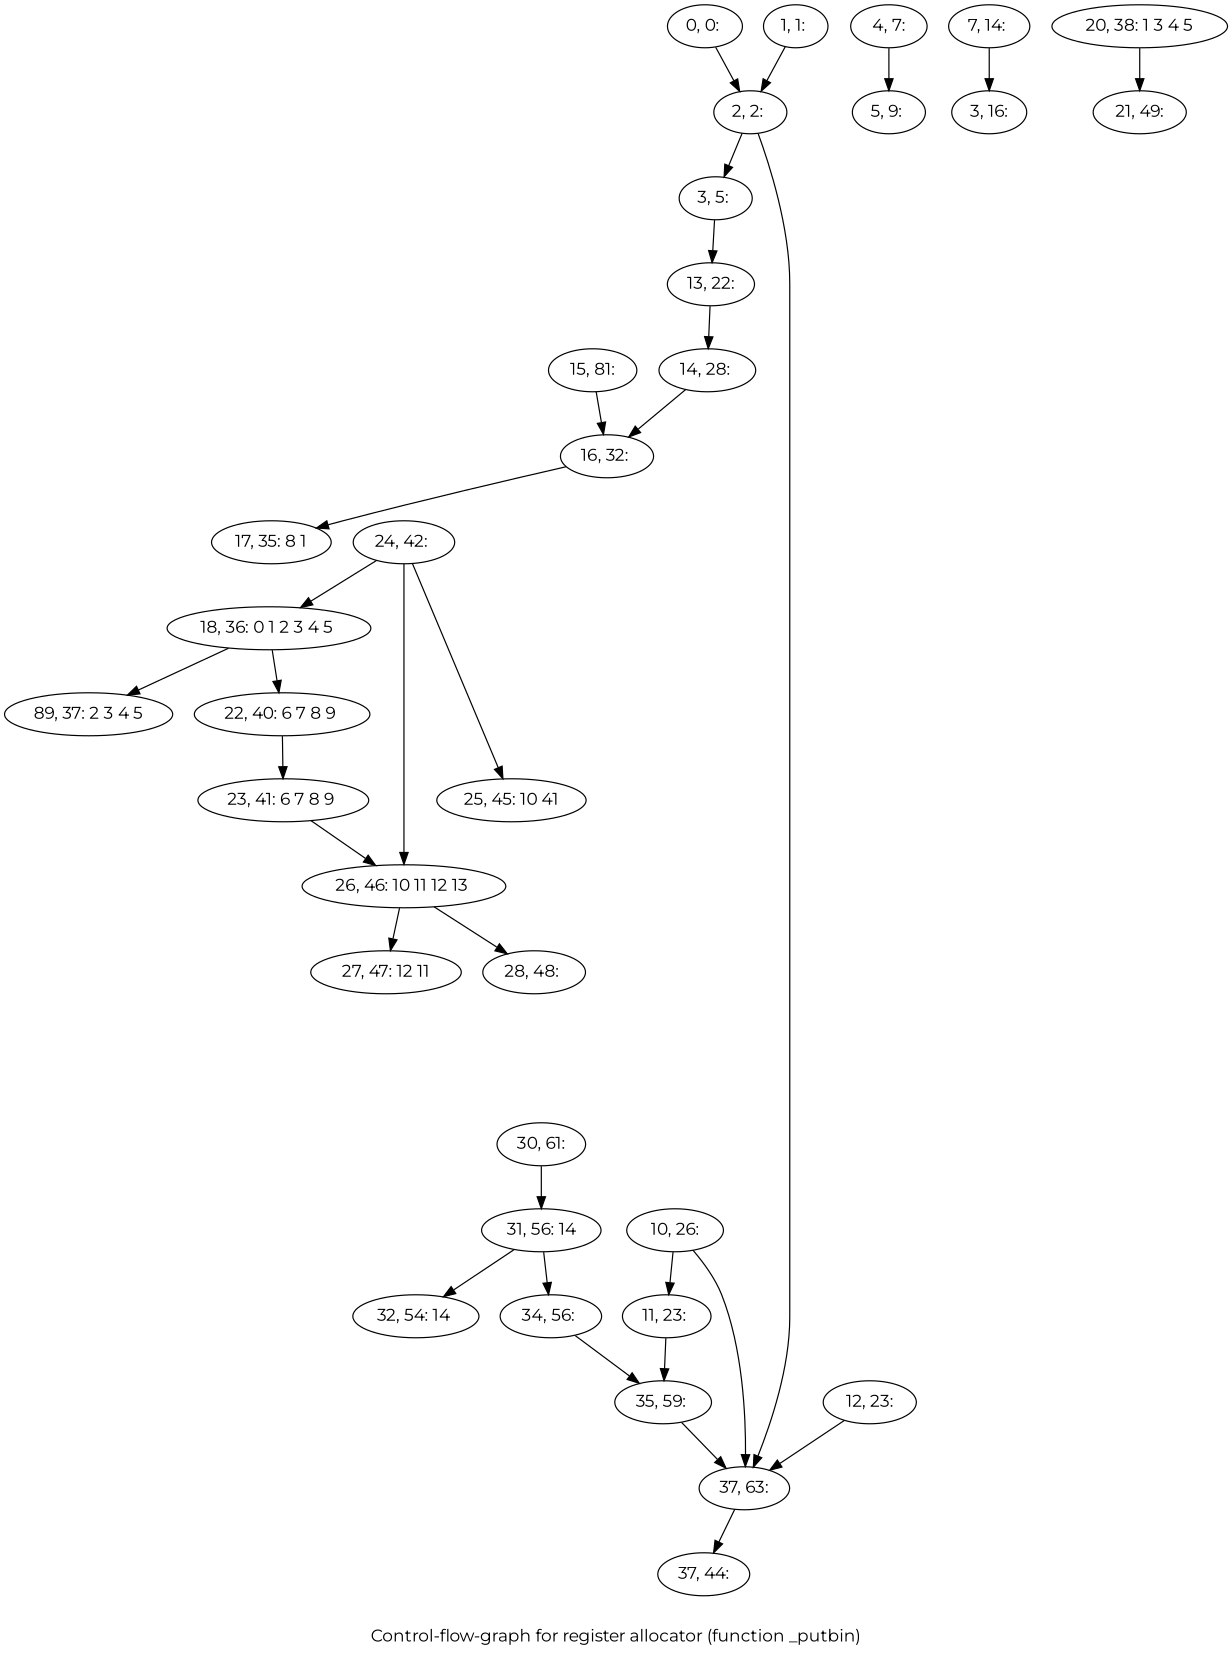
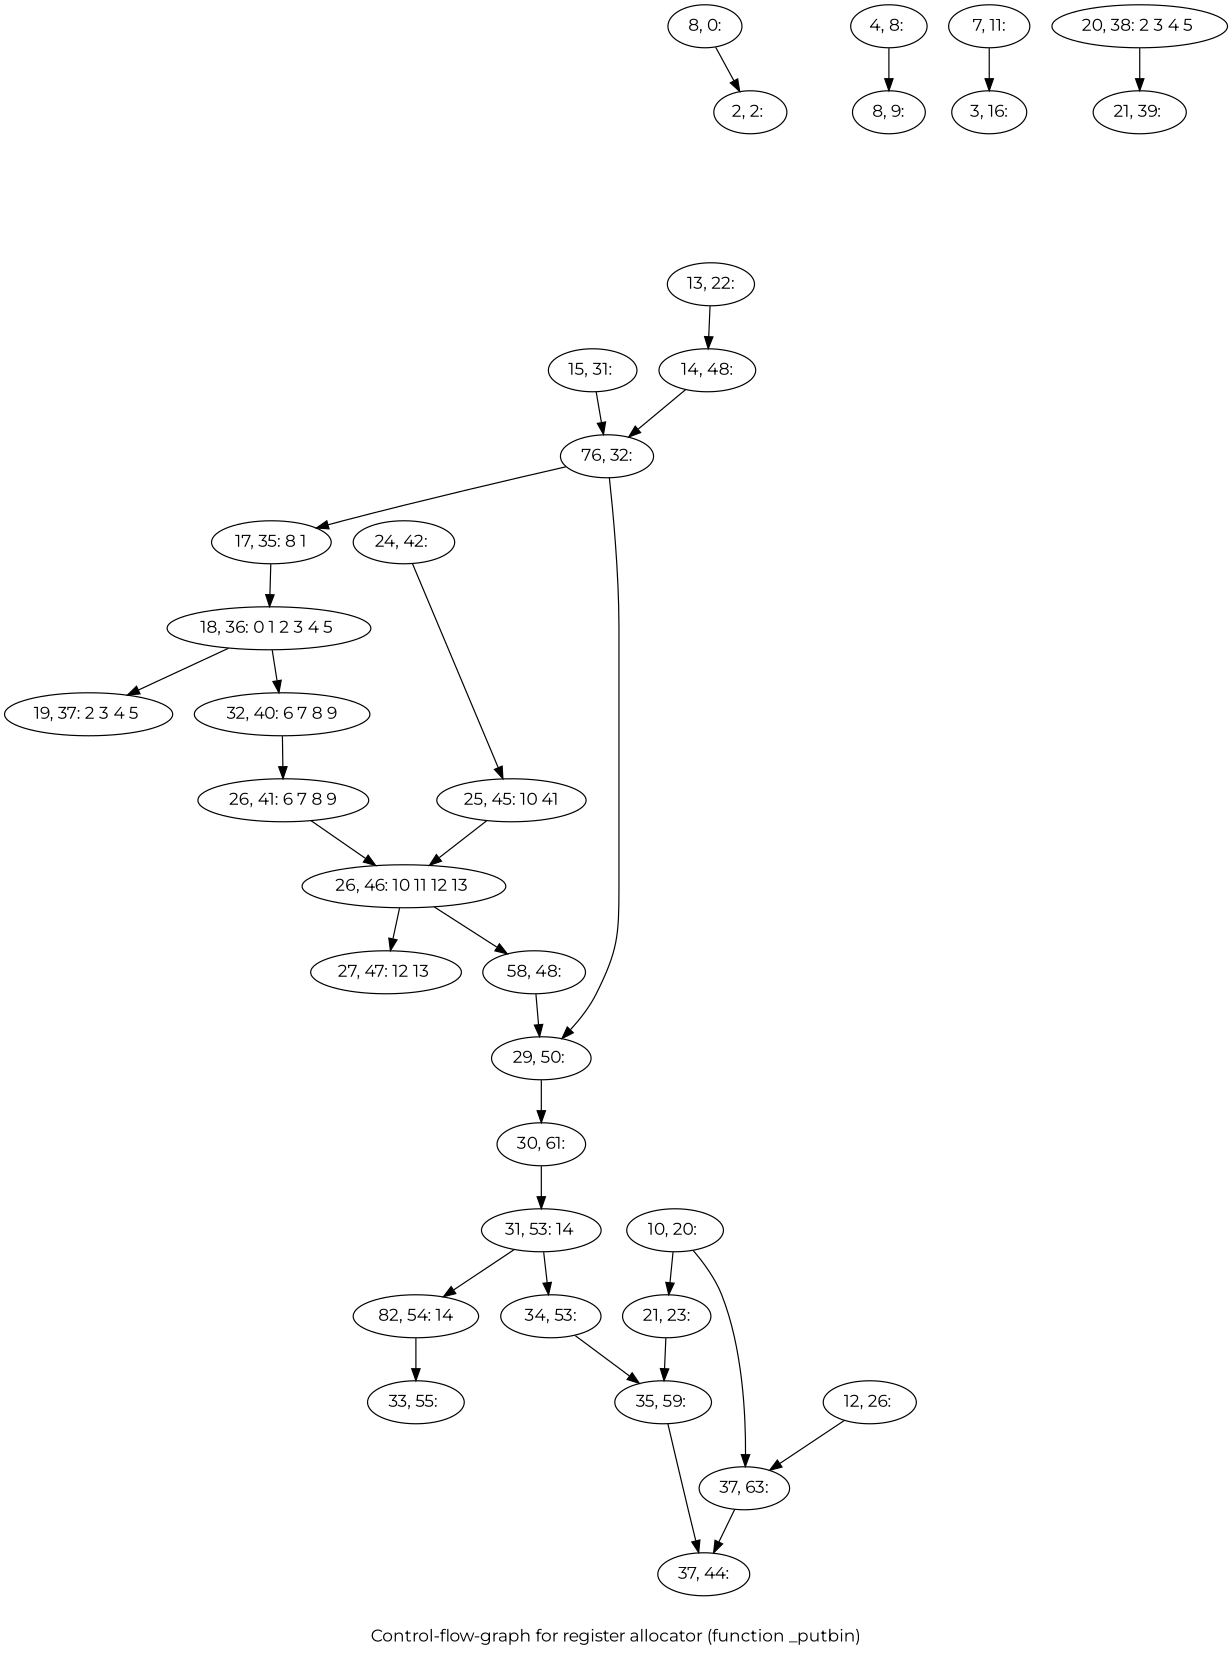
node "0, 0:": label "0, 0:" -> "8, 0:"
node "1, 1:": removed
node "4, 7:": label "4, 7:" -> "4, 8:"
node "7, 14:": label "7, 14:" -> "7, 11:"
node "20, 38: 1 3 4 5": label "20, 38: 1 3 4 5" -> "20, 38: 2 3 4 5"
node "5, 9:": label "5, 9:" -> "8, 9:"
node "21, 49:": label "21, 49:" -> "21, 39:"
node "3, 5:": removed
node "15, 81:": label "15, 81:" -> "15, 31:"
node "14, 28:": label "14, 28:" -> "14, 48:"
node "16, 32:": label "16, 32:" -> "76, 32:"
edge "24, 42:" -> "18, 36: 0 1 2 3 4 5": now "17, 35: 8 1" -> "18, 36: 0 1 2 3 4 5"
edge "24, 42:" -> "26, 46: 10 11 12 13": now "25, 45: 10 41" -> "26, 46: 10 11 12 13"
node "89, 37: 2 3 4 5": label "89, 37: 2 3 4 5" -> "19, 37: 2 3 4 5"
node "22, 40: 6 7 8 9": label "22, 40: 6 7 8 9" -> "32, 40: 6 7 8 9"
edge "2, 2:" -> "37, 63:": removed
node "23, 41: 6 7 8 9": label "23, 41: 6 7 8 9" -> "26, 41: 6 7 8 9"
node "27, 47: 12 11": label "27, 47: 12 11" -> "27, 47: 12 13"
node "28, 48:": label "28, 48:" -> "58, 48:"
node "29, 50:": added
node "31, 56: 14": label "31, 56: 14" -> "31, 53: 14"
node "10, 26:": label "10, 26:" -> "10, 20:"
node "32, 54: 14": label "32, 54: 14" -> "82, 54: 14"
node "34, 56:": label "34, 56:" -> "34, 53:"
node "11, 23:": label "11, 23:" -> "21, 23:"
node "33, 55:": added
node "12, 23:": label "12, 23:" -> "12, 26:"
edge "35, 59:" -> "37, 63:": now "35, 59:" -> "37, 44:"
